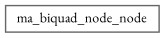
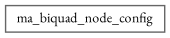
node "ma_biquad_node_node": label "ma_biquad_node_node" -> "ma_biquad_node_config"
